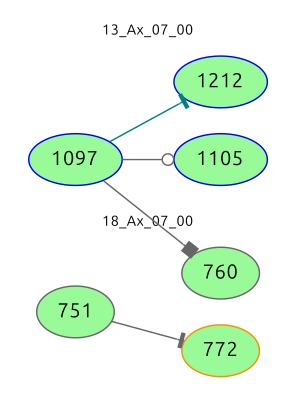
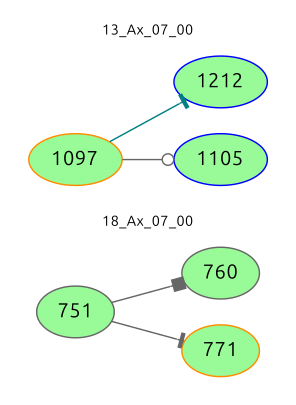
node "1097": color blue -> darkorange
edge "1097" -> "760": now "751" -> "760"
node "772": label "772" -> "771"
